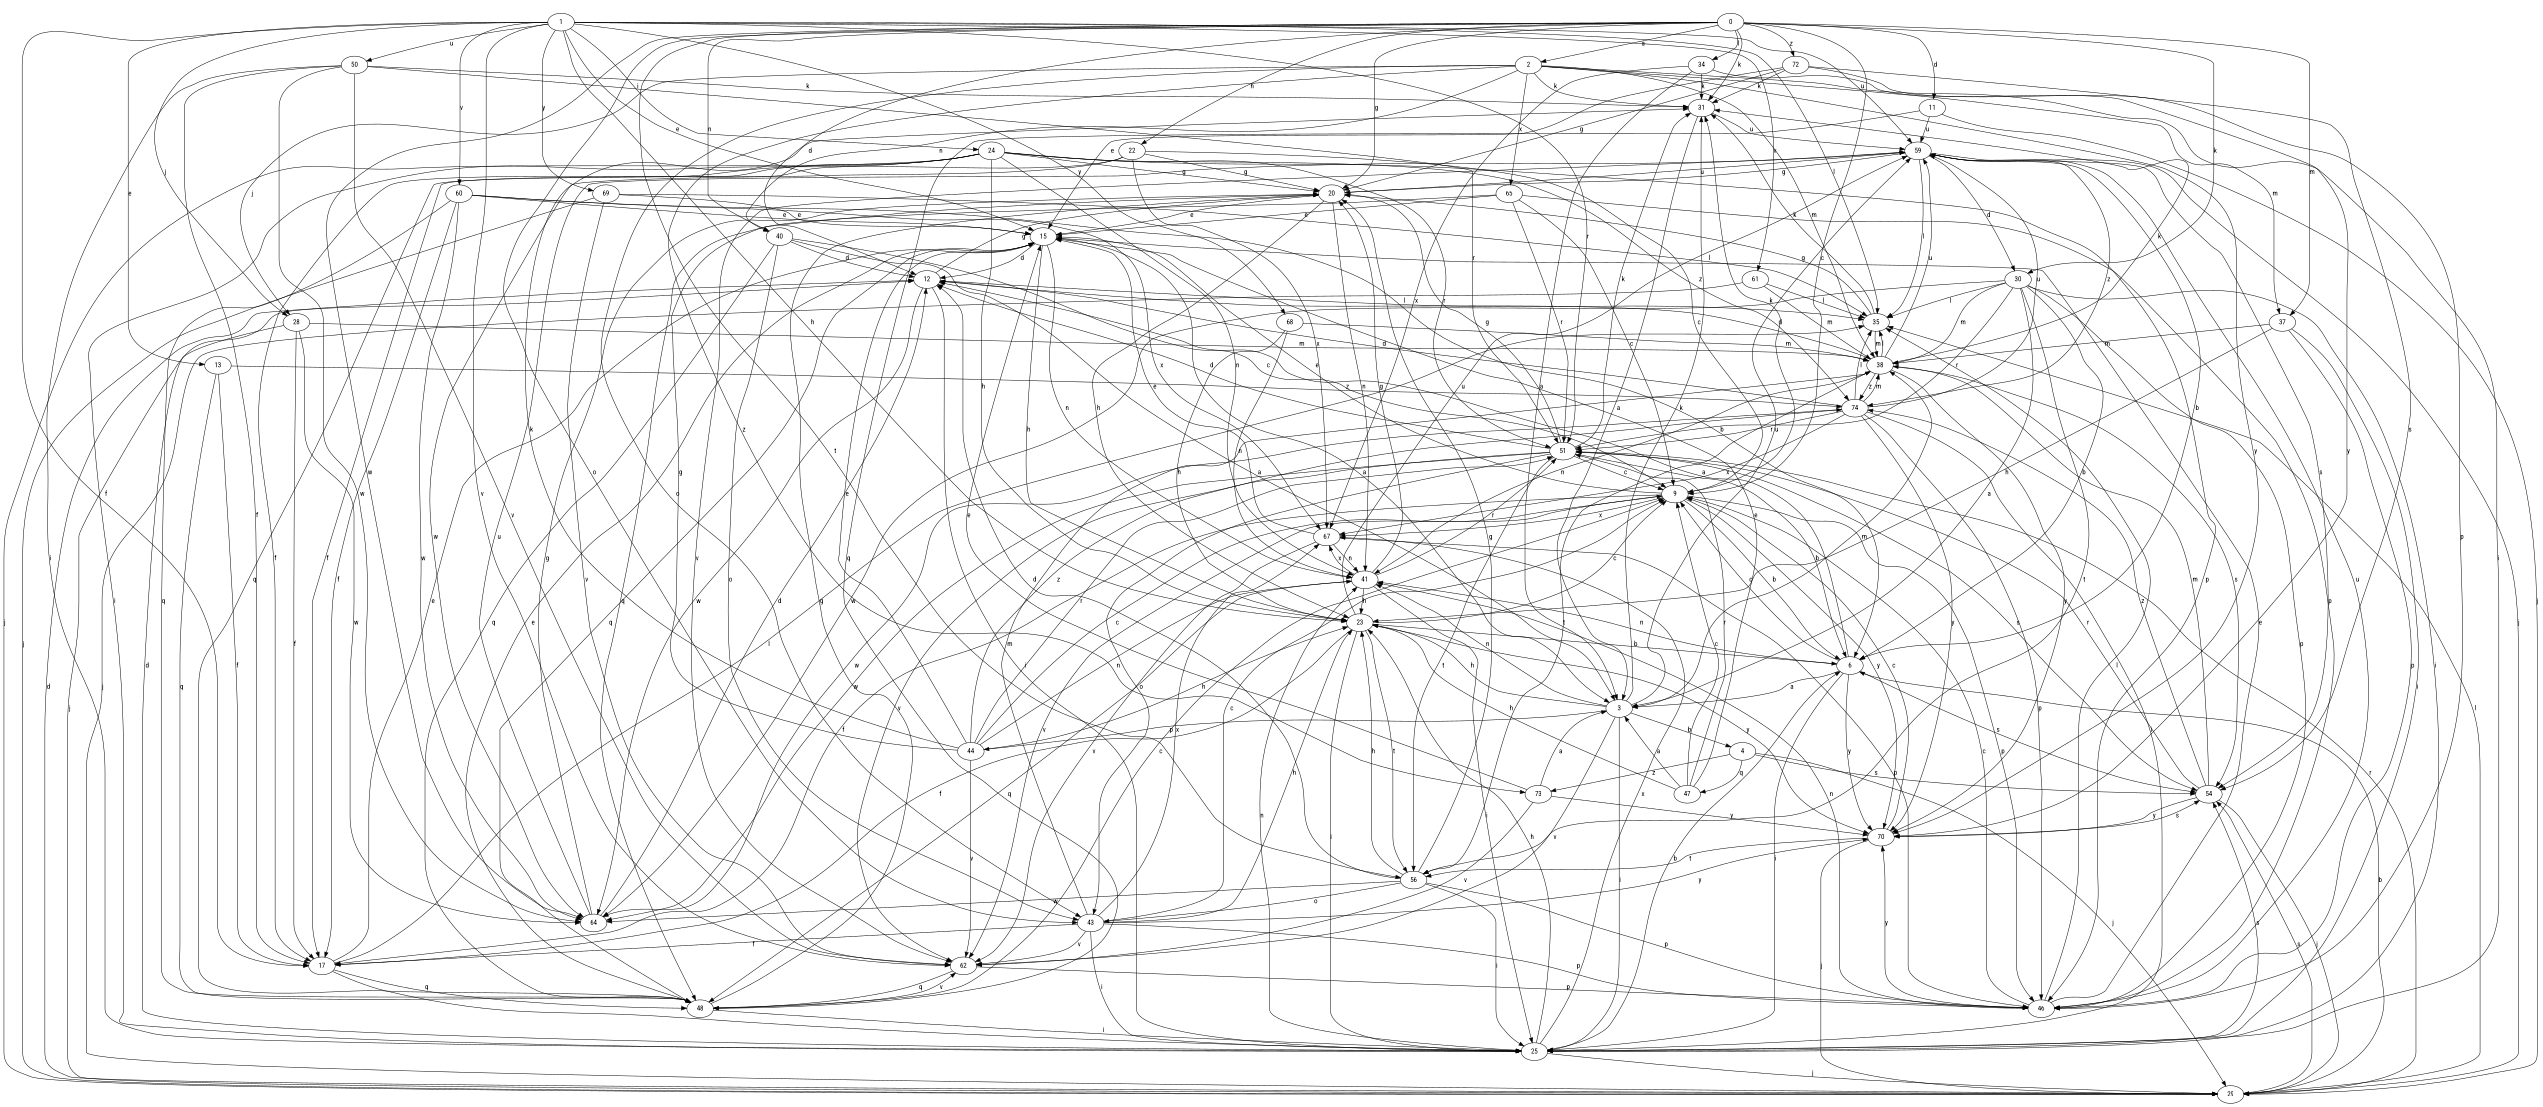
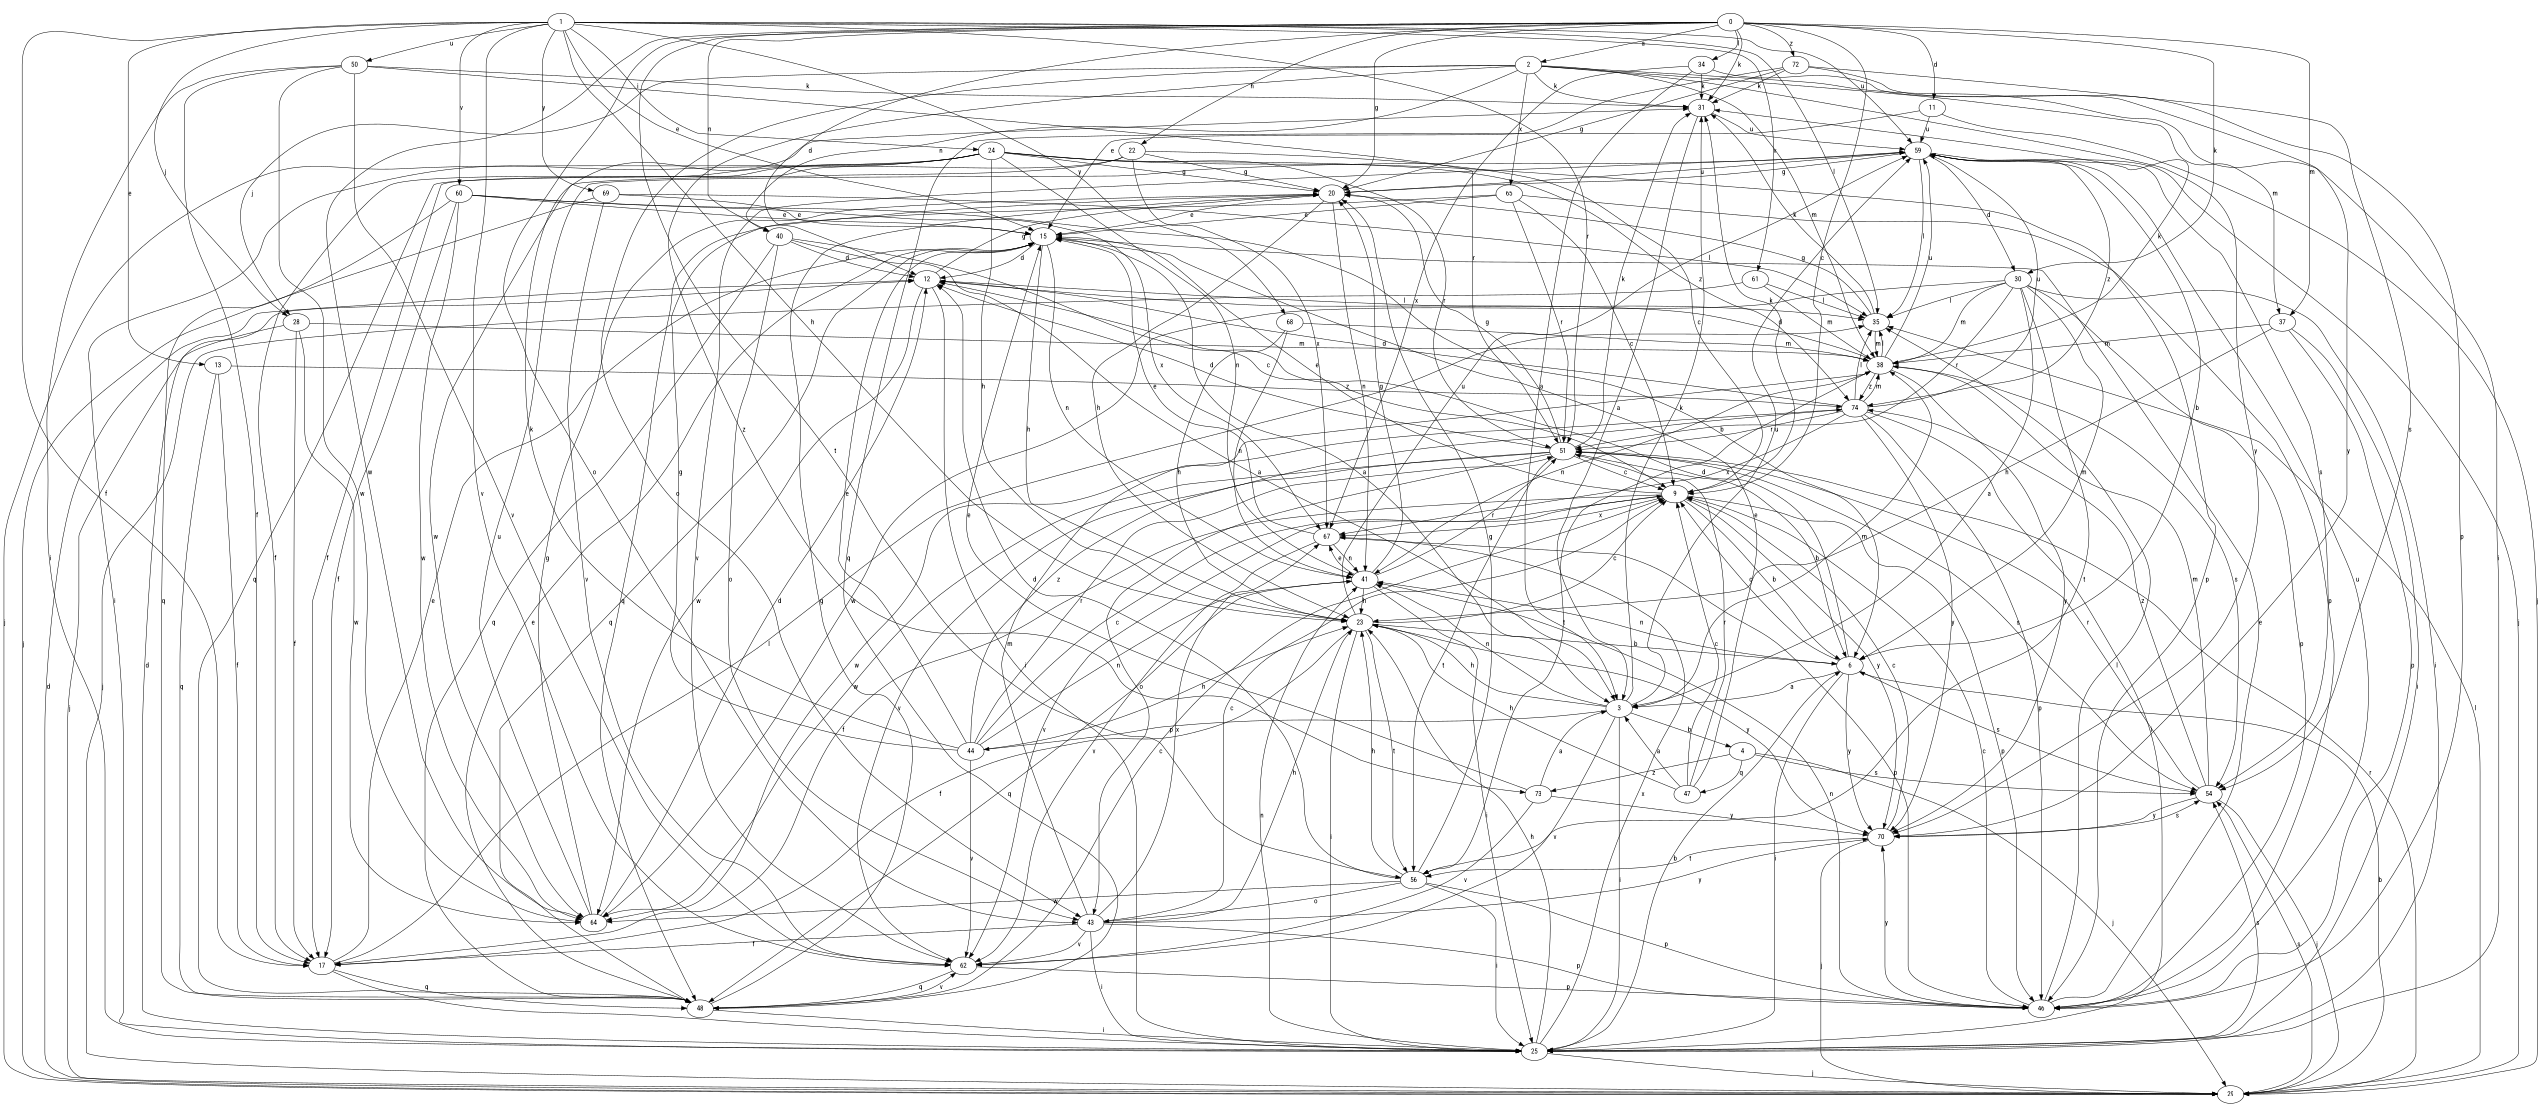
edge "6" -> "12": label "a" -> "d"
edge "30" -> "6": label "b" -> "m"
edge "41" -> "67": label "x" -> "e"
